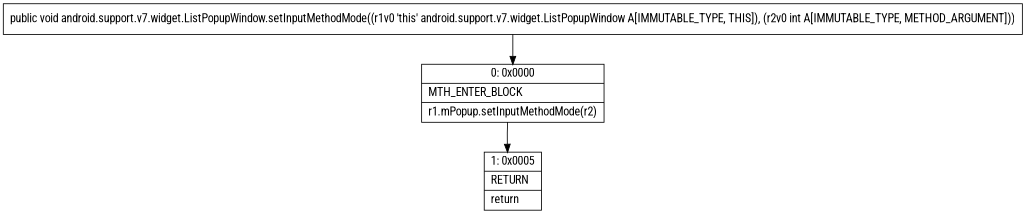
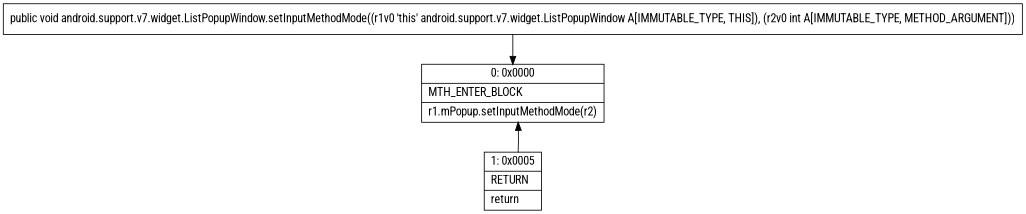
edge "0: 0x0000" -> "1: 0x0005": reversed
